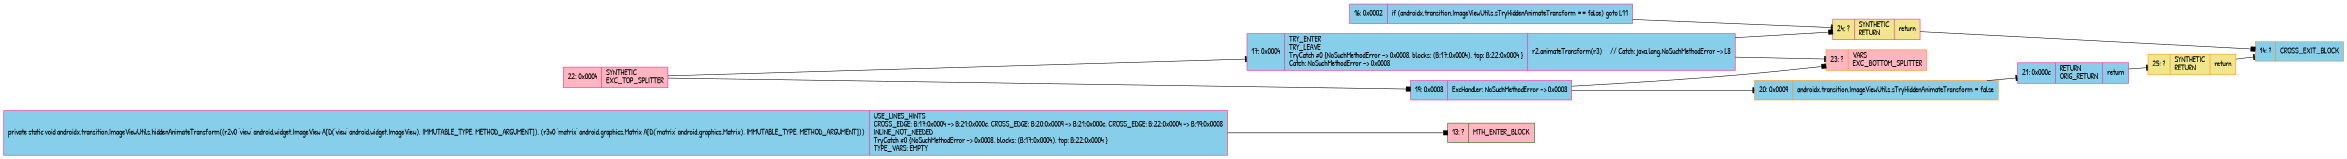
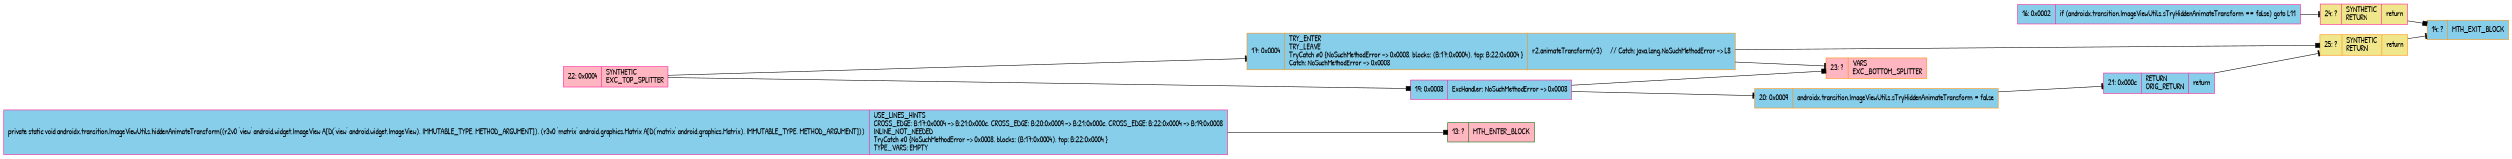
edge "17: 0x0004" -> "24: ?": now "17: 0x0004" -> "25: ?"
node "14: ?": text "CROSS_EXIT_BLOCK" -> "MTH_EXIT_BLOCK"
node "17: 0x0004": color deeppink -> darkorange
